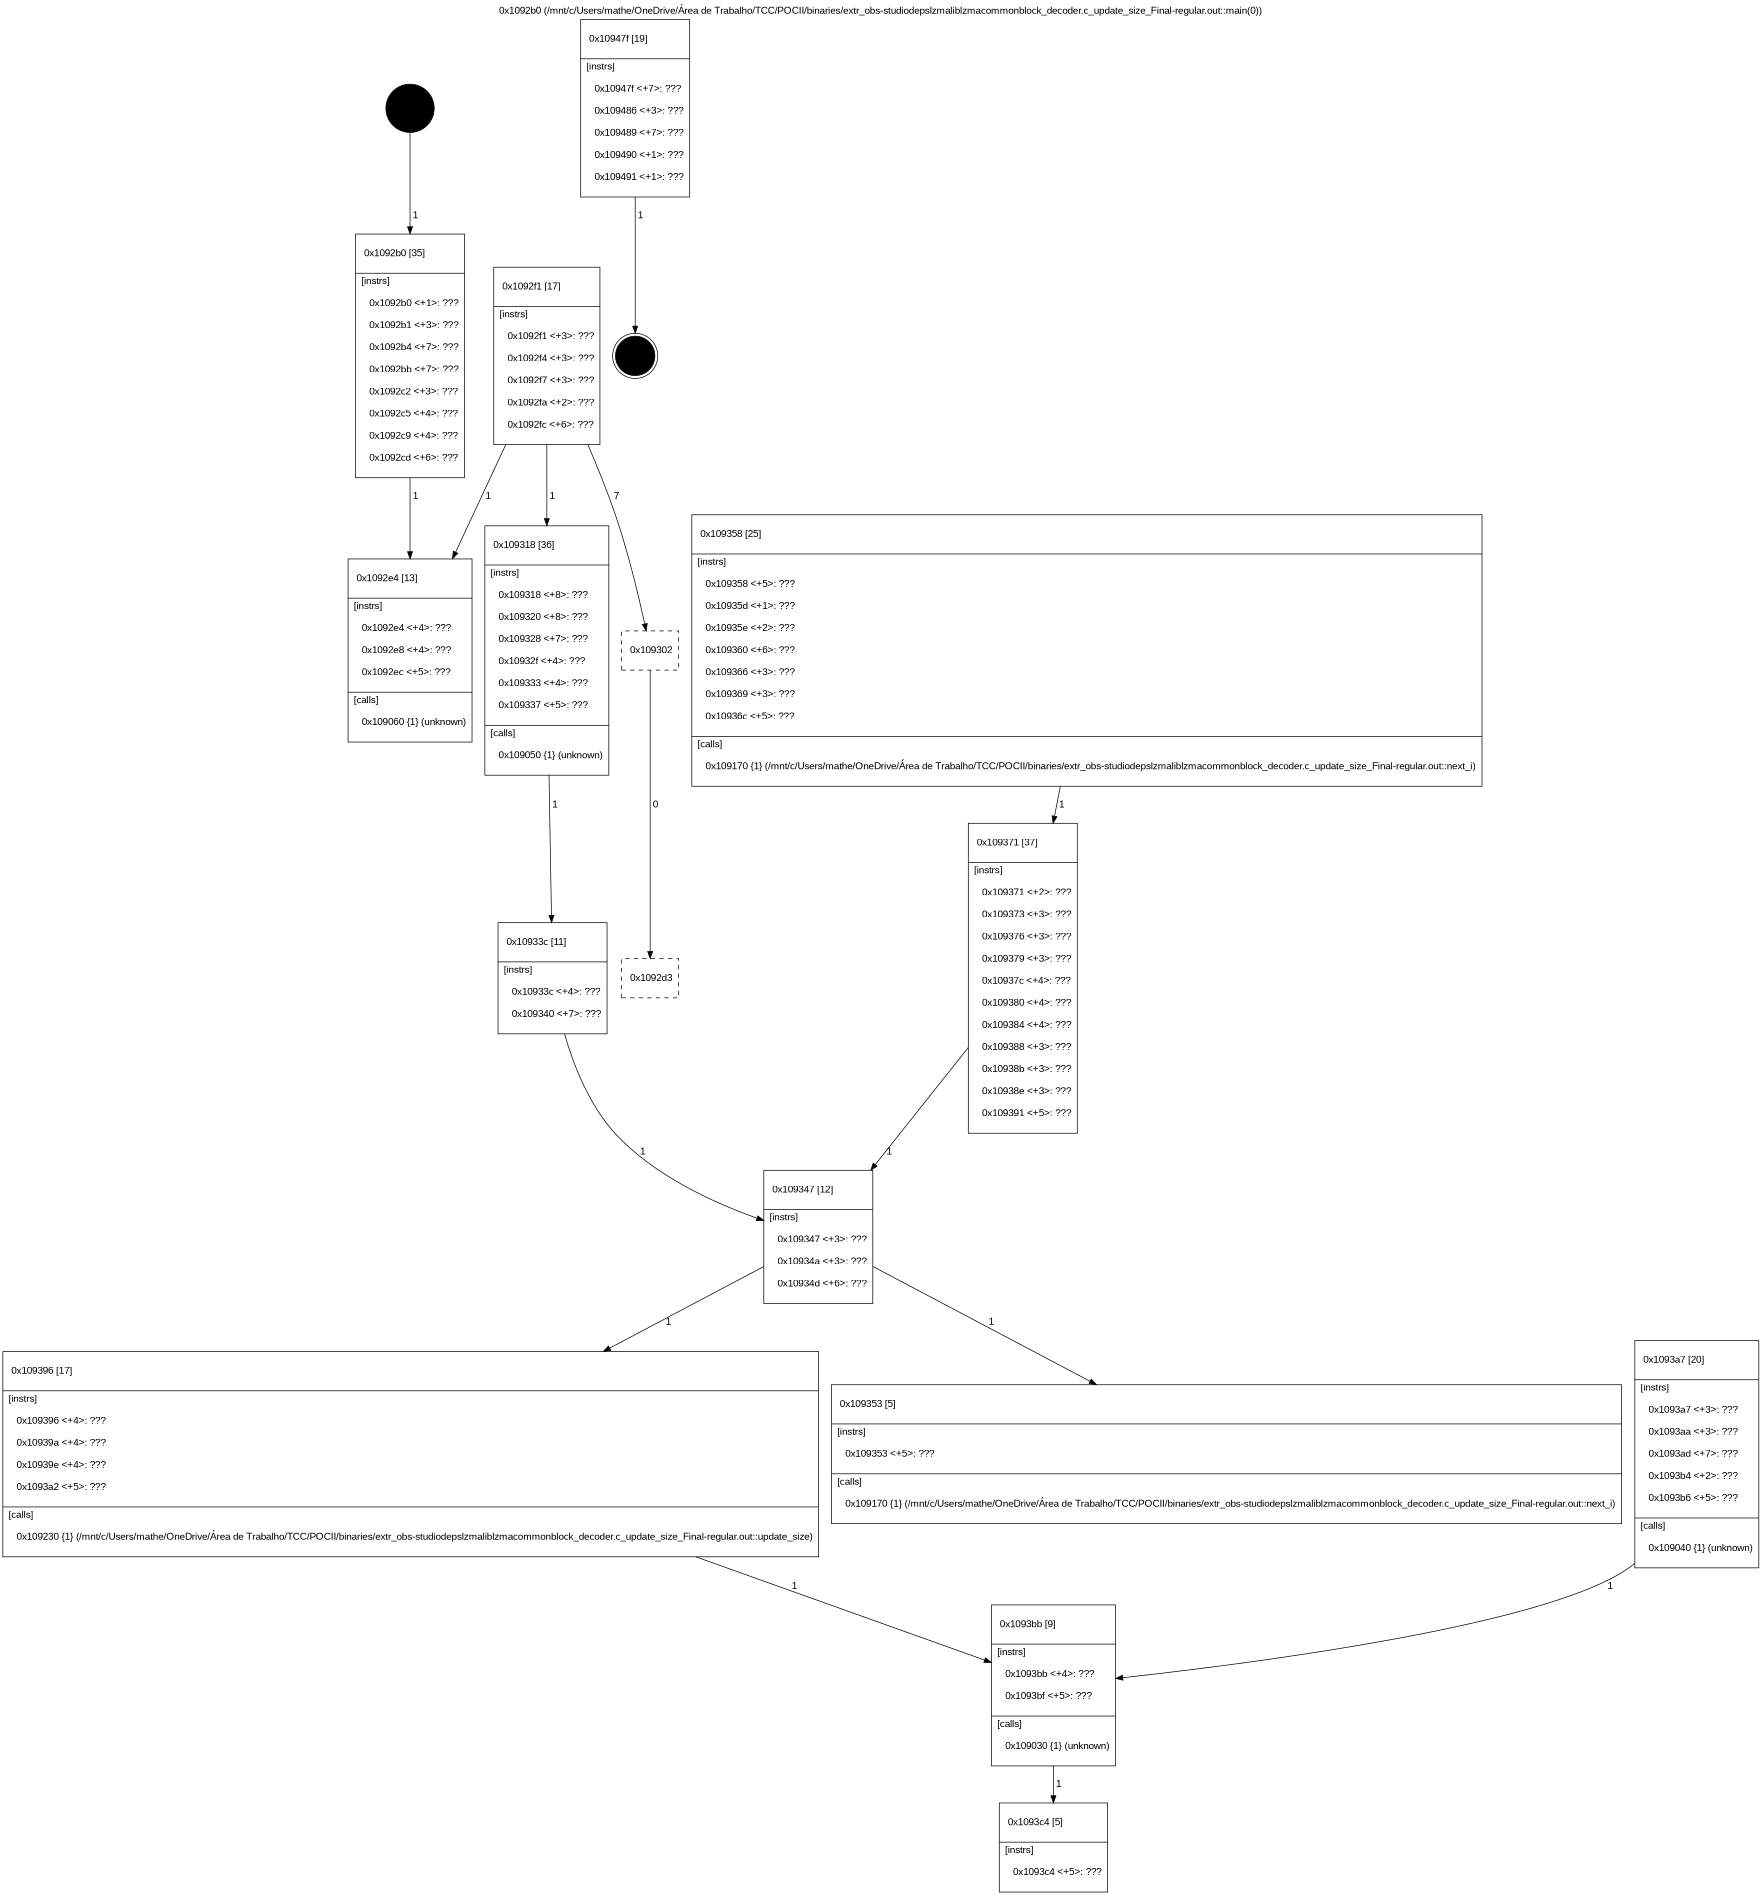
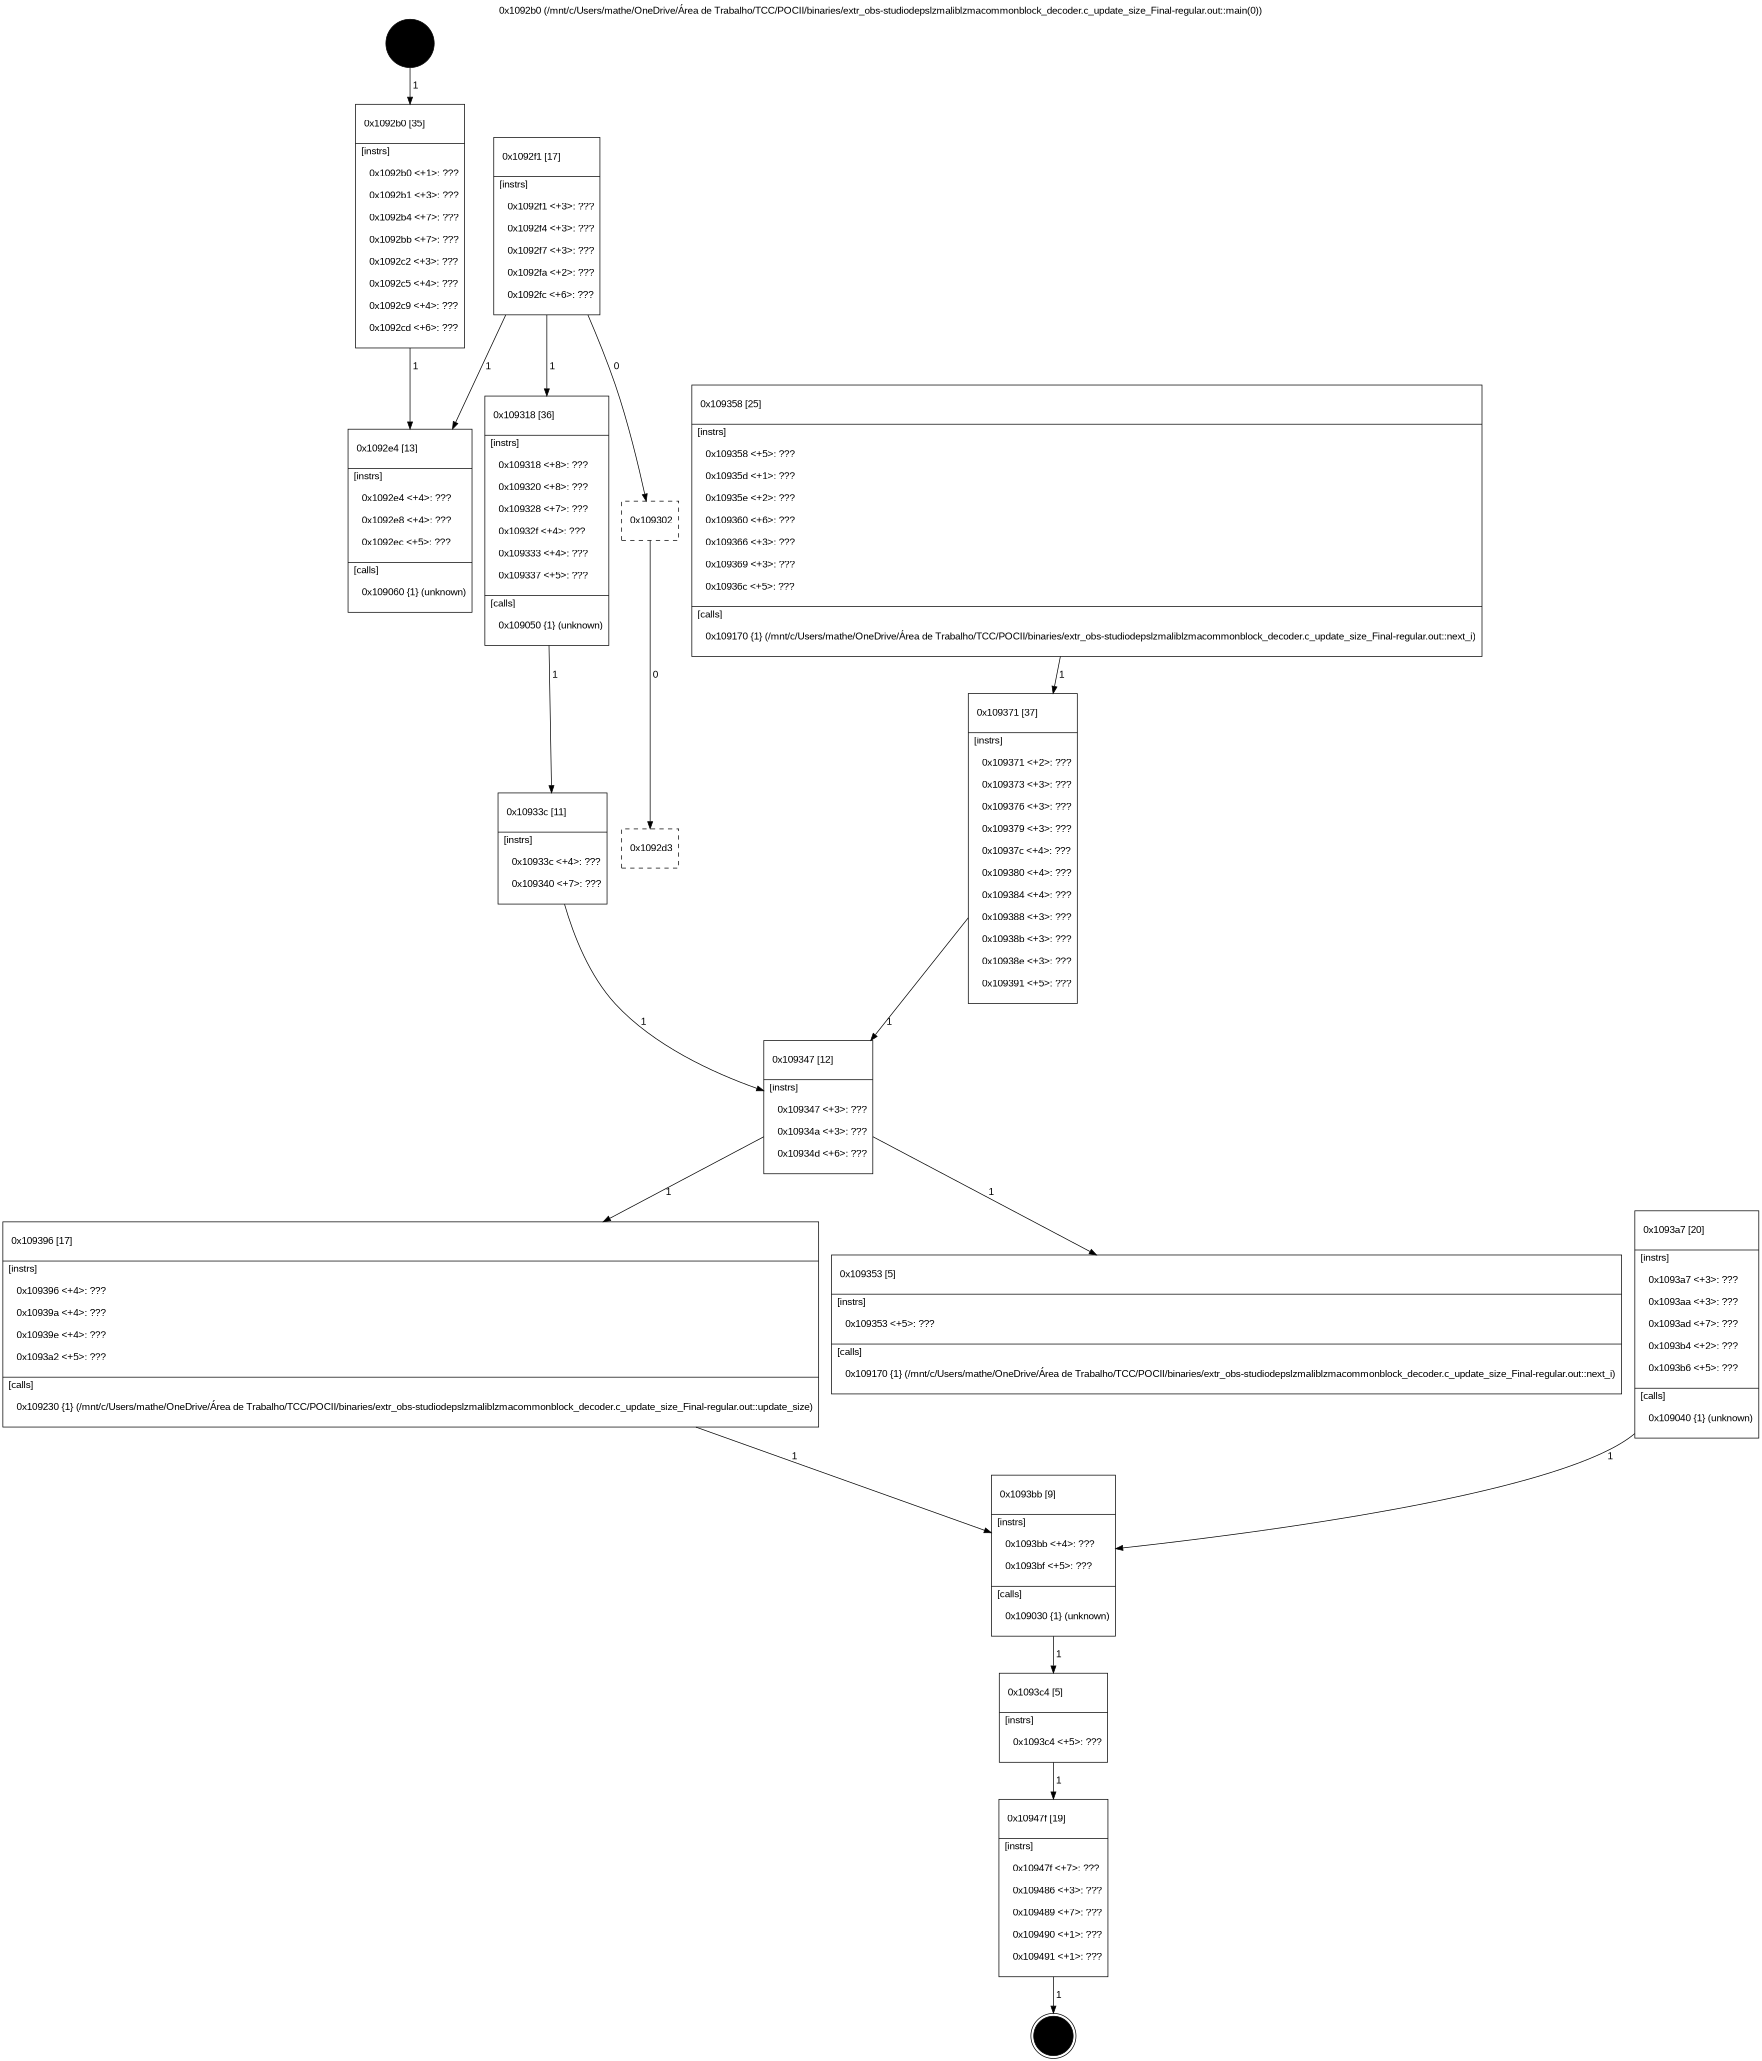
edge "0x1092f1 [17]" -> "0x109302": label " 7" -> " 0"
edge "0x1093c4 [5]" -> "0x10947f [19]": added, label "1"
